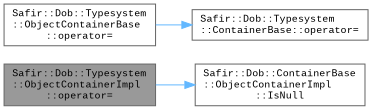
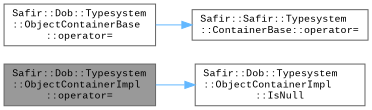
node "Safir::Dob::Typesystem ::ContainerBase::operator=": label "Safir::Dob::Typesystem ::ContainerBase::operator=" -> "Safir::Safir::Typesystem ::ContainerBase::operator="
node "Safir::Dob::ContainerBase ::ObjectContainerImpl ::IsNull": label "Safir::Dob::ContainerBase ::ObjectContainerImpl ::IsNull" -> "Safir::Dob::Typesystem ::ObjectContainerImpl ::IsNull"
